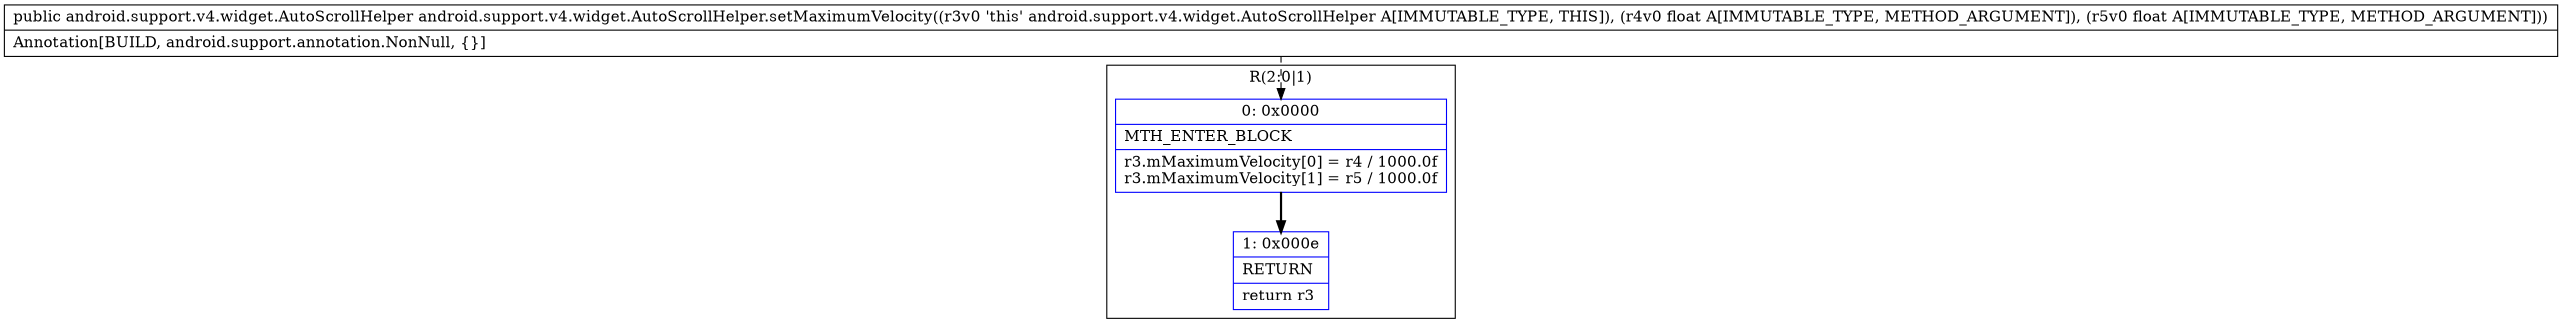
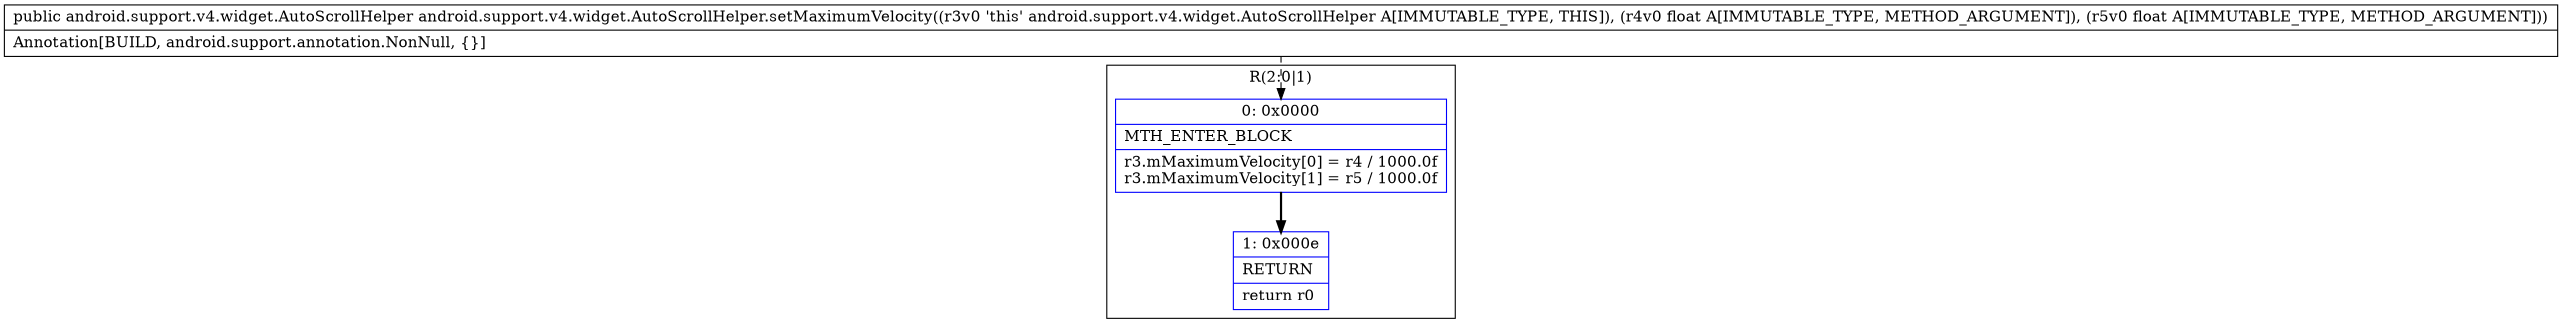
node "1: 0x000e": text "return r3" -> "return r0"
